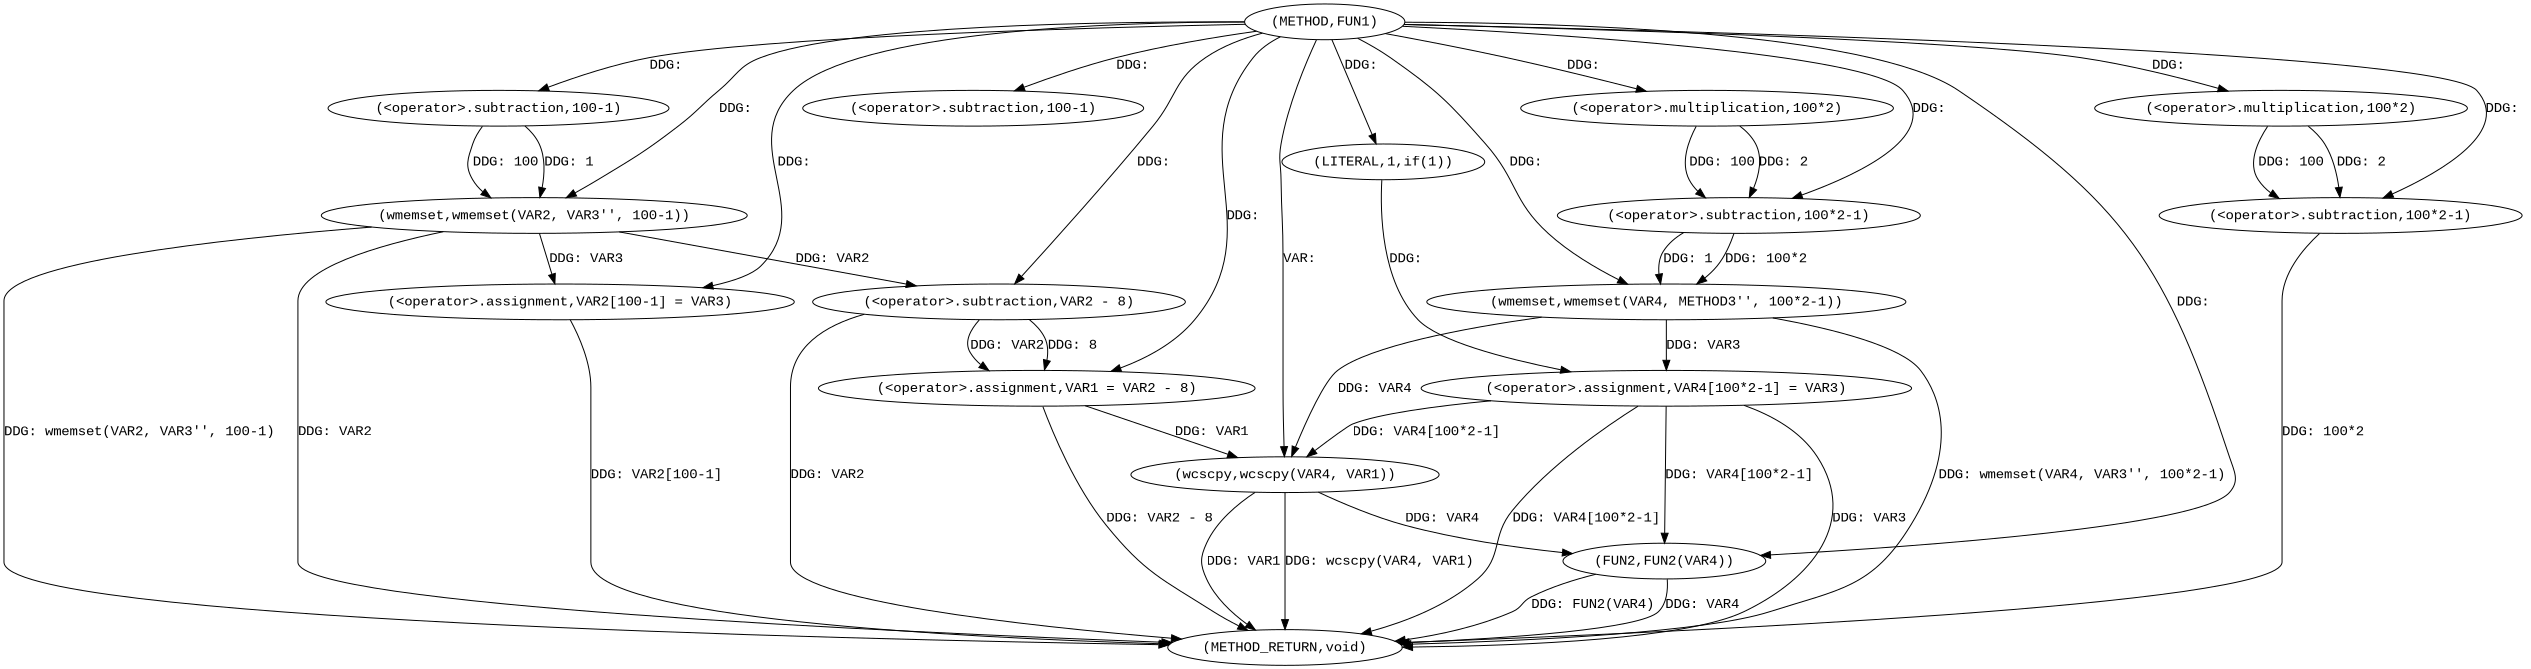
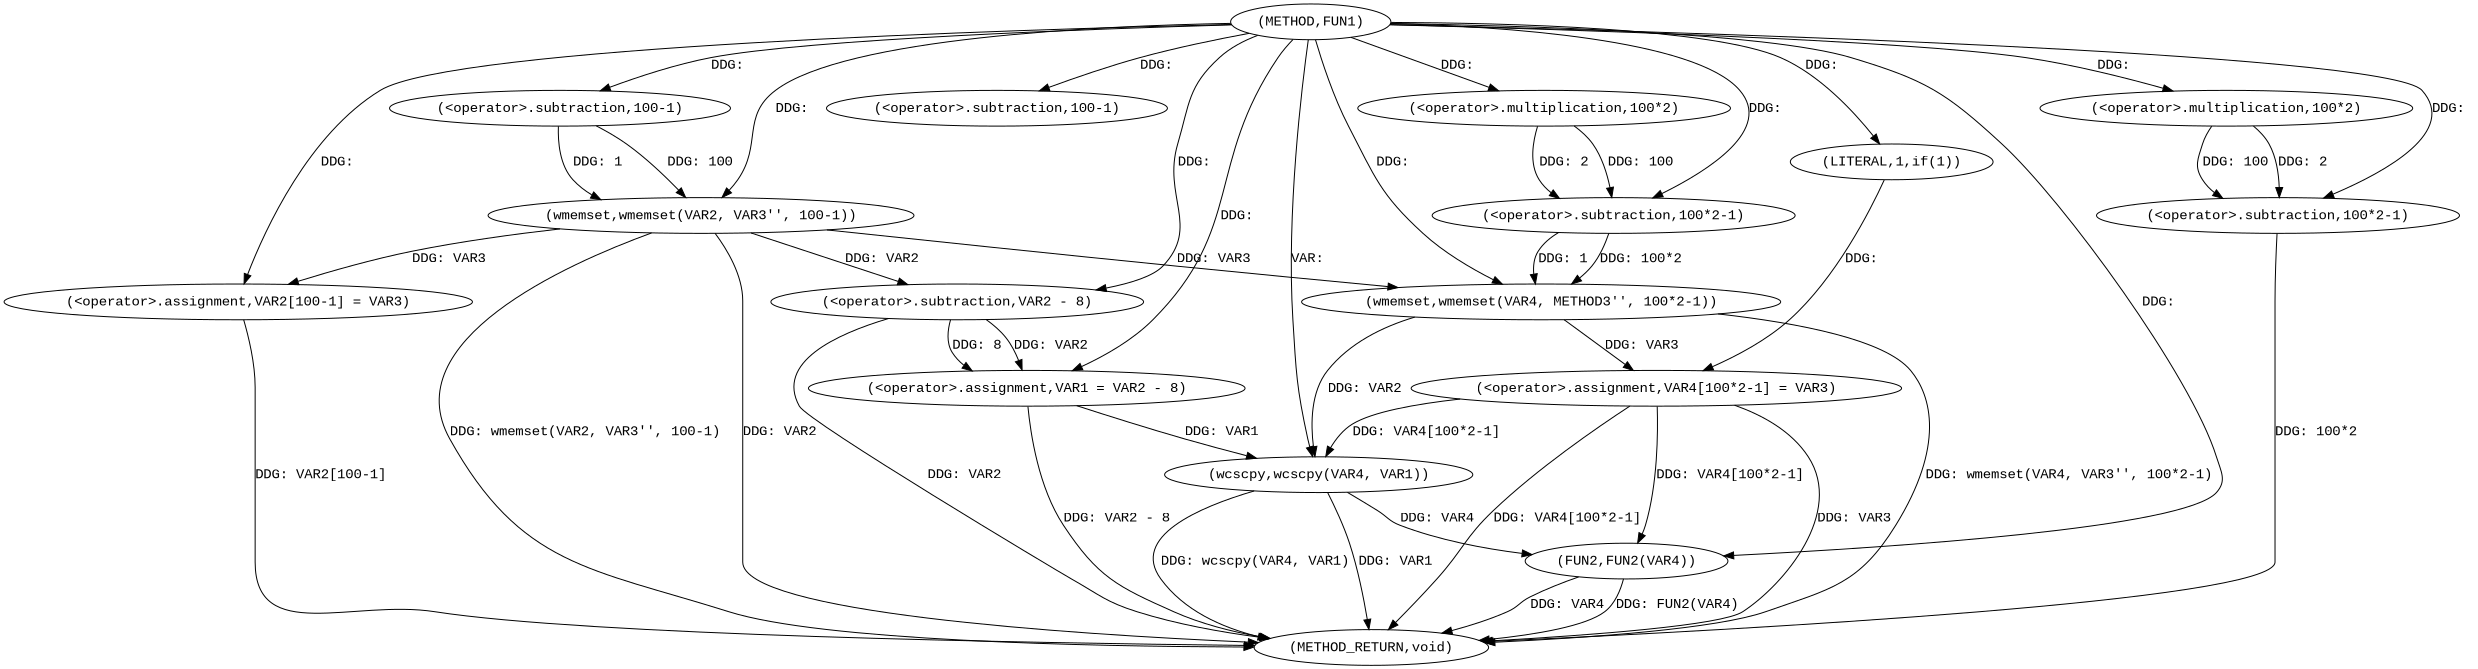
edge "(wmemset,wmemset(VAR2, VAR3'', 100-1))" -> "(wmemset,wmemset(VAR4, METHOD3'', 100*2-1))": added, label "DDG: VAR3"
edge "(wmemset,wmemset(VAR4, METHOD3'', 100*2-1))" -> "(wcscpy,wcscpy(VAR4, VAR1))": label "DDG: VAR4" -> "DDG: VAR2"
